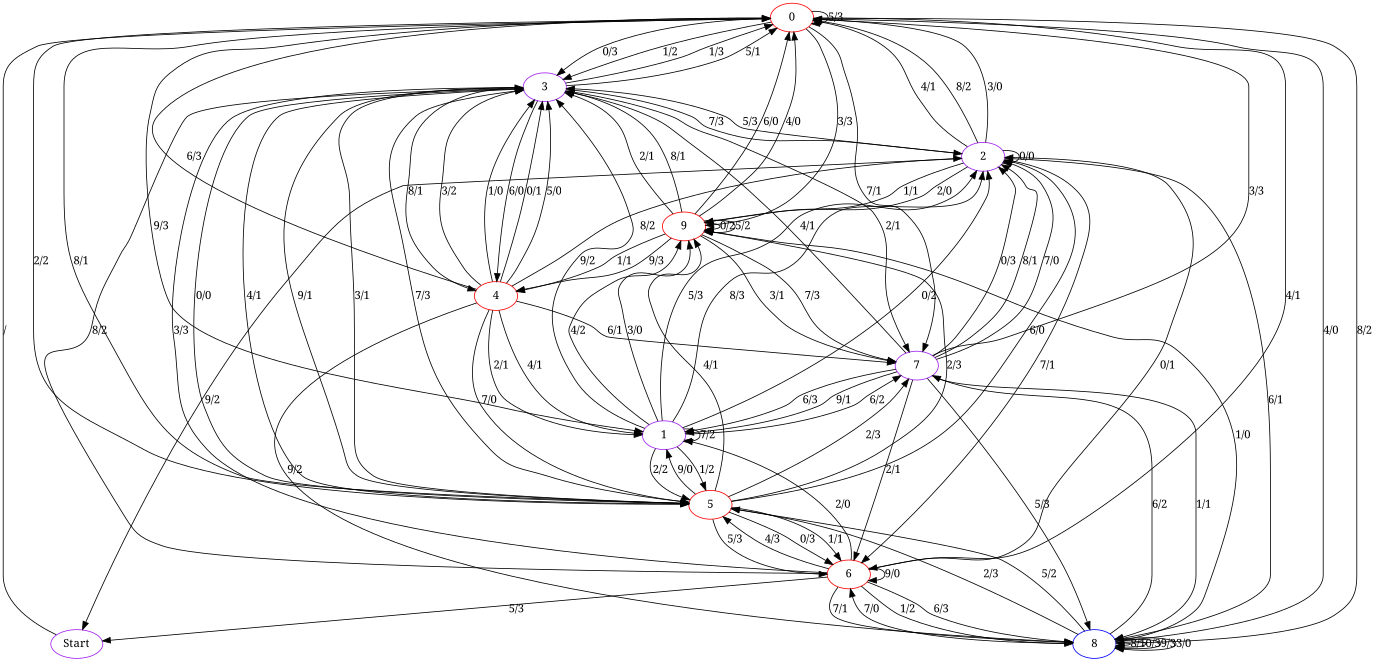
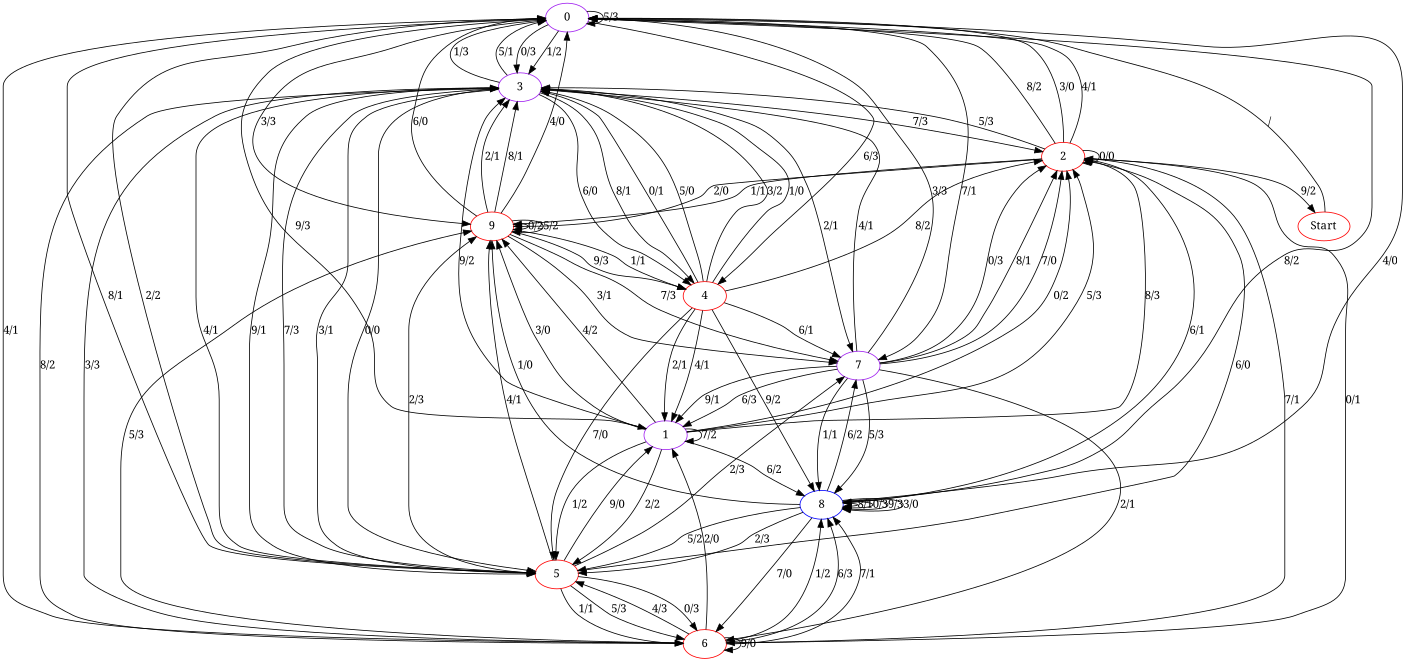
node "0": color red -> purple
edge "4" -> "0": reversed
node "2": color purple -> red
edge "1" -> "7": now "1" -> "8"
edge "6" -> "Start": now "6" -> "9"
node "Start": color purple -> red
